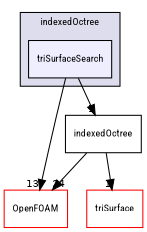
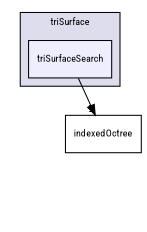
cluster "indexedOctree": label "indexedOctree" -> "triSurface"
node "OpenFOAM": removed
node "triSurface": removed
